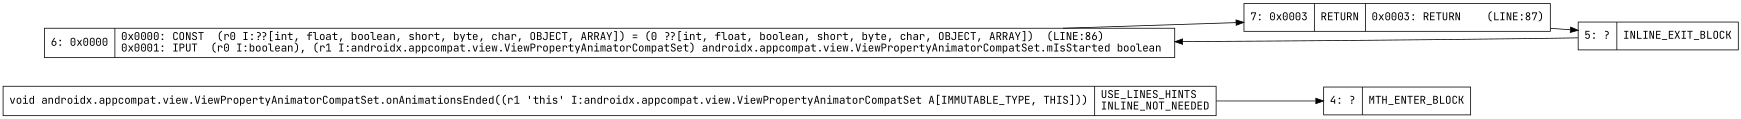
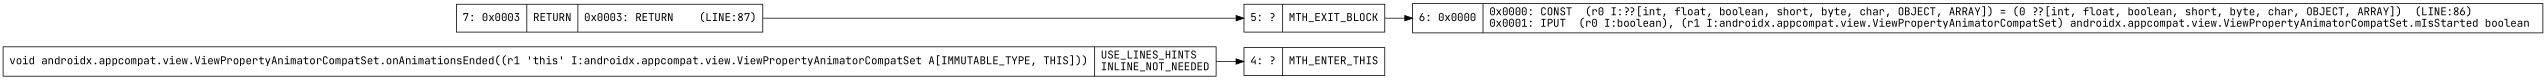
edge "6: 0x0000" -> "7: 0x0003": removed
node "5: ?": text "INLINE_EXIT_BLOCK" -> "MTH_EXIT_BLOCK"
node "4: ?": text "MTH_ENTER_BLOCK" -> "MTH_ENTER_THIS"
